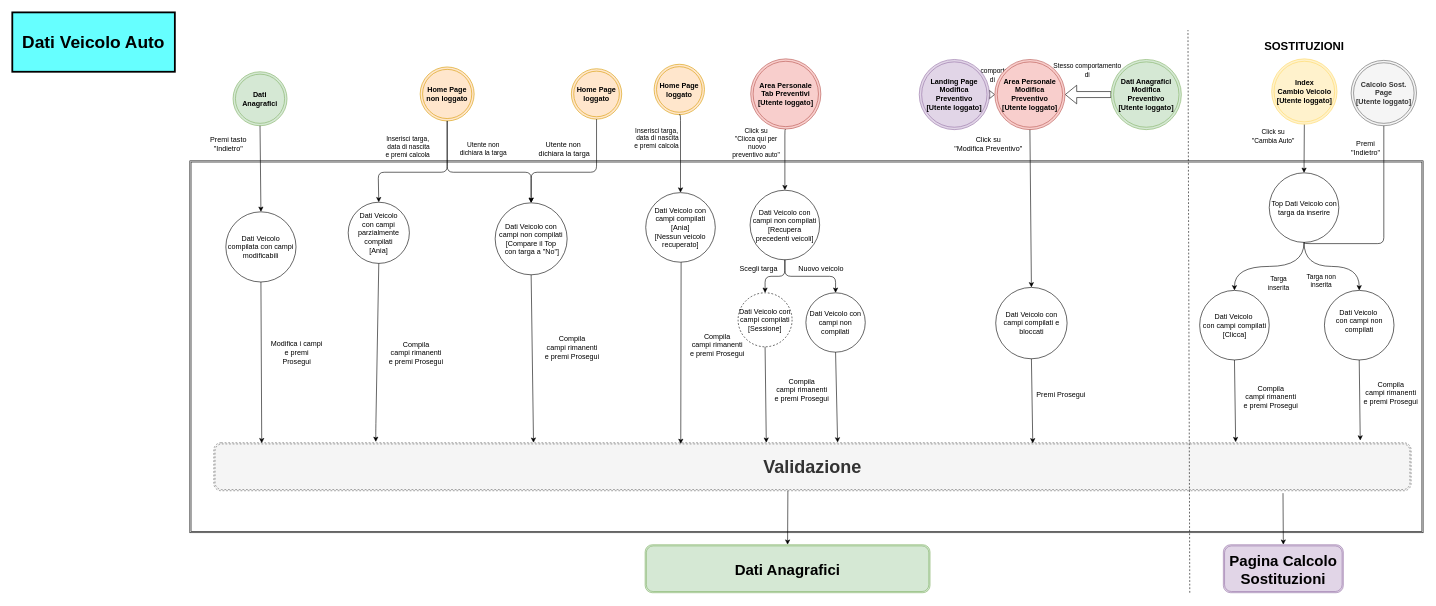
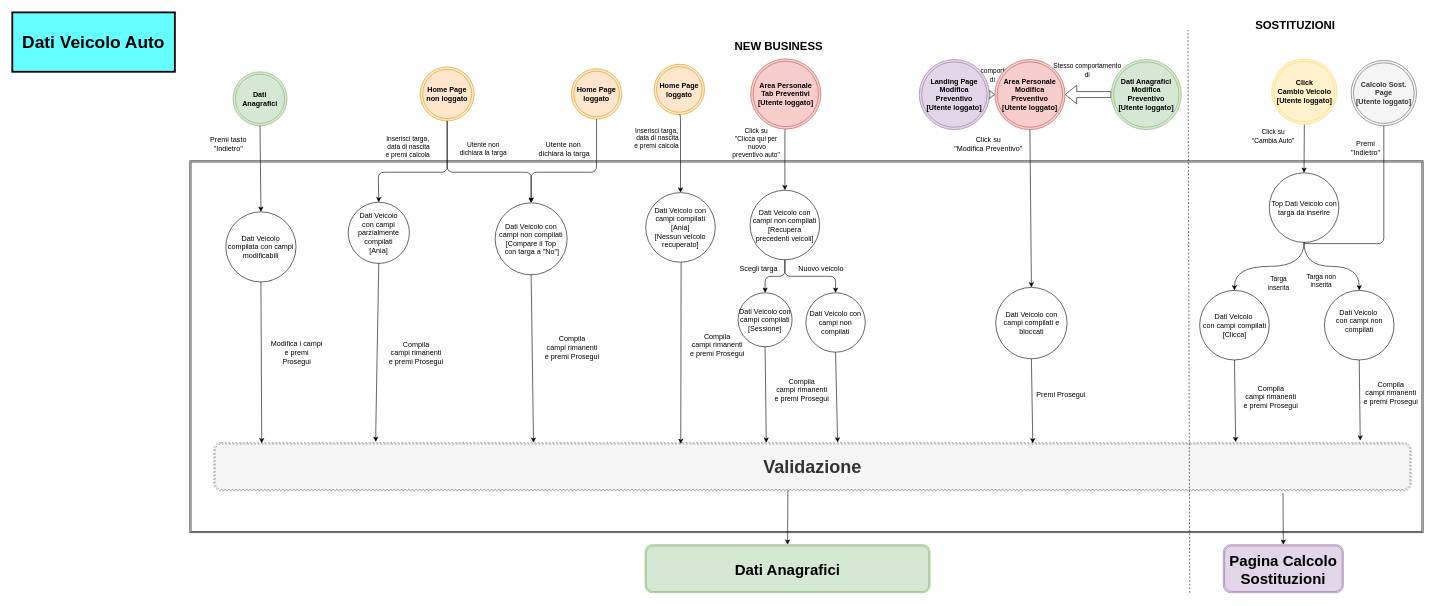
node "NEW BUSINESS": added
node "SOSTITUZIONI": moved (1305, 47) -> (1296, 26)
node "Index Cambio Veicolo [Utente loggato]": label "Index Cambio Veicolo [Utente loggato]" -> "Click Cambio Veicolo [Utente loggato]"
node "Dati Veicolo con campi compilati [Sessione]": style dashed -> solid
